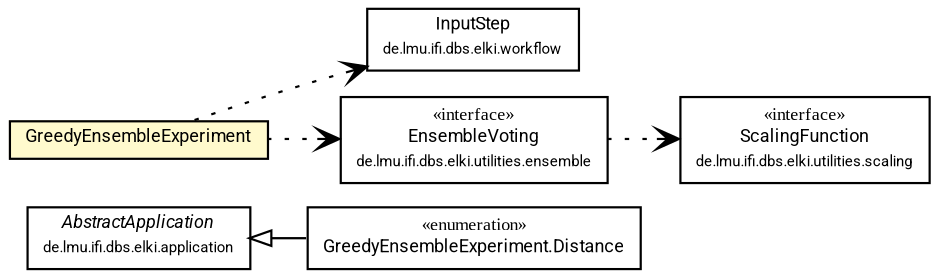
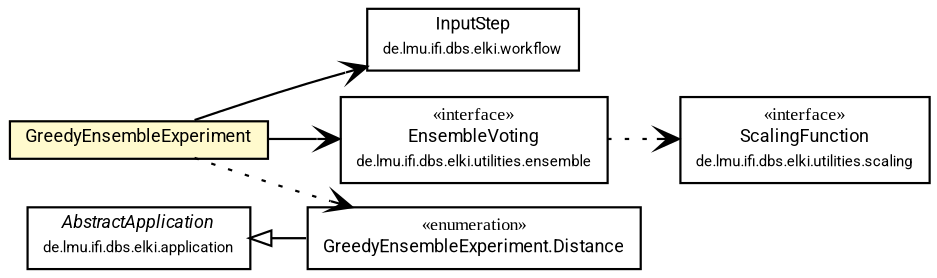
edge "GreedyEnsembleExperiment" -> "InputStep": style dotted -> solid
edge "GreedyEnsembleExperiment" -> "EnsembleVoting": style dotted -> solid
edge "GreedyEnsembleExperiment" -> "GreedyEnsembleExperiment.Distance": added
